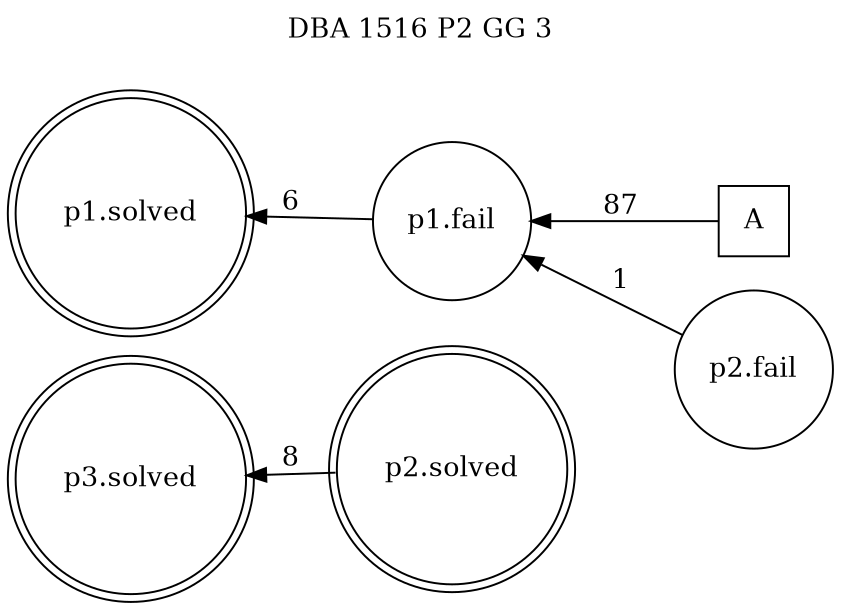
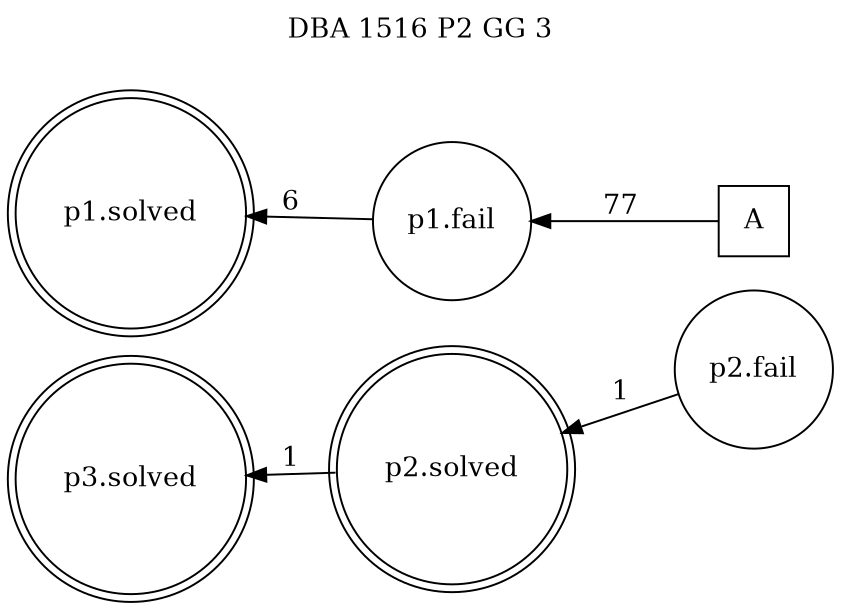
edge "A" -> "p1.fail": label "87" -> "77"
edge "p2.fail" -> "p1.fail": now "p2.fail" -> "p2.solved"
edge "p2.solved" -> "p3.solved": label "8" -> "1"
